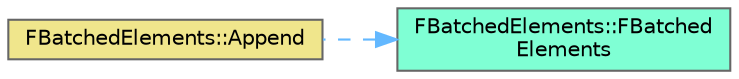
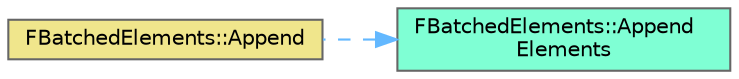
node "FBatchedElements::FBatched Elements": label "FBatchedElements::FBatched Elements" -> "FBatchedElements::Append Elements"
